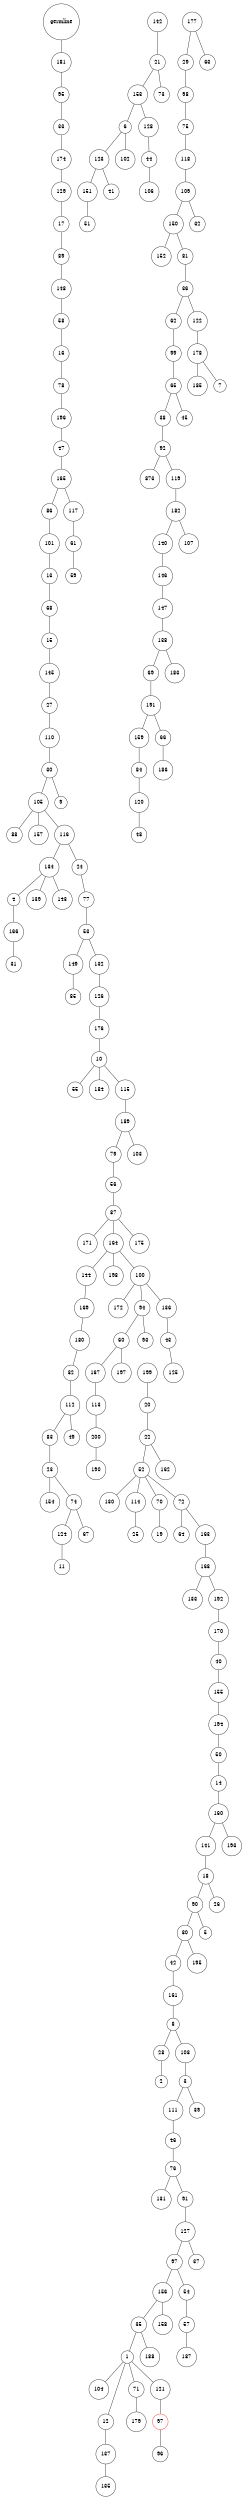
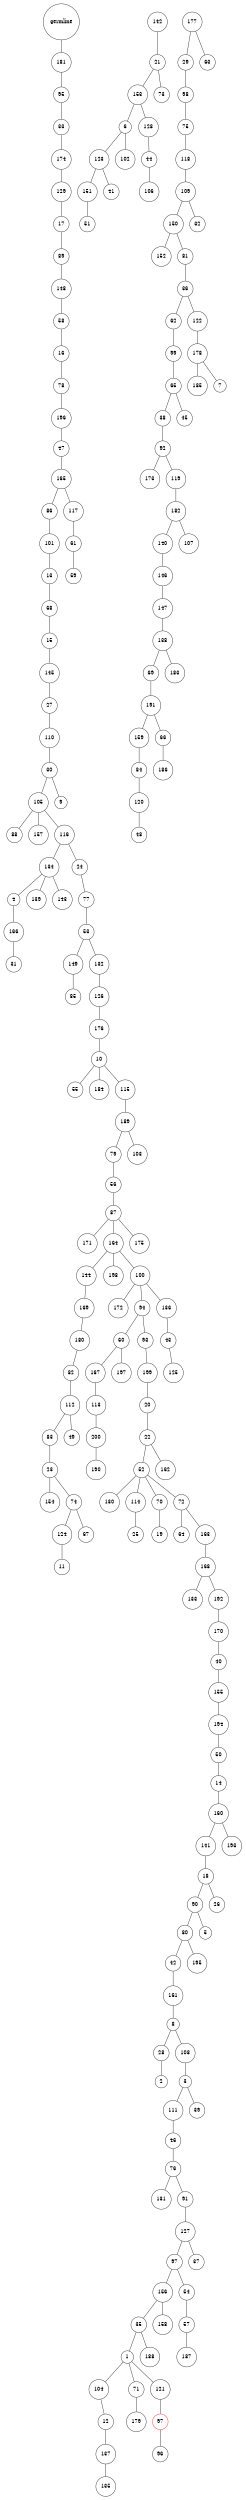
node "873": label "873" -> "173"
edge "93" -- "199": added
edge "1" -- "12": now "104" -- "12"
